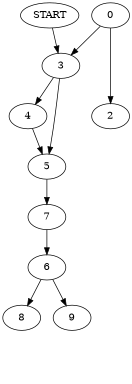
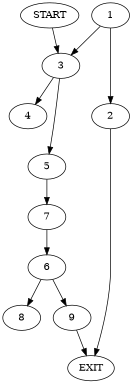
node "0": label "0" -> "1"
edge "4" -> "5": removed
node "EXIT": added
